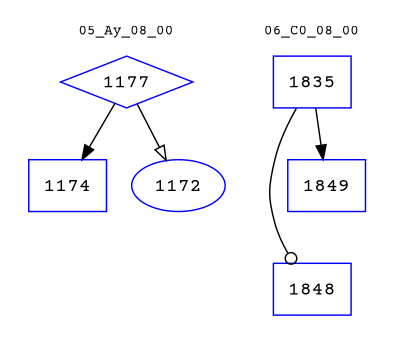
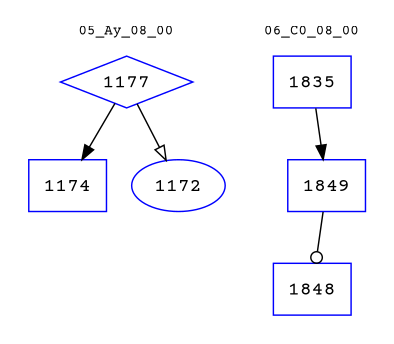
edge "1835" -> "1848": now "1849" -> "1848"
